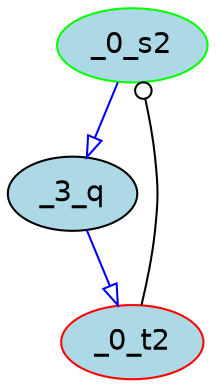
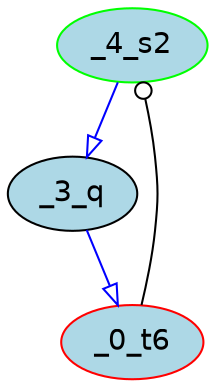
node "_0_s2": label "_0_s2" -> "_4_s2"
node "_0_t2": label "_0_t2" -> "_0_t6"
